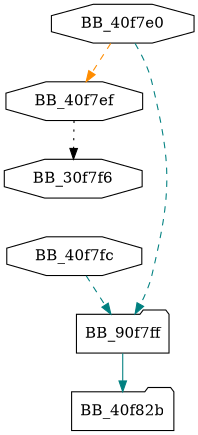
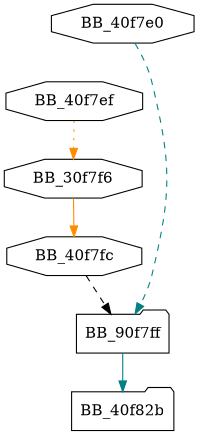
edge "BB_40f7e0" -> "BB_40f7ef": removed
edge "BB_40f7ef" -> "BB_30f7f6": color black -> darkorange
edge "BB_30f7f6" -> "BB_40f7fc": added
edge "BB_40f7fc" -> "BB_90f7ff": color teal -> black
